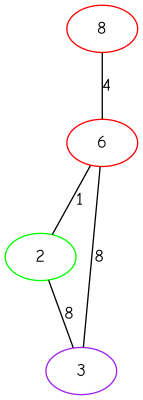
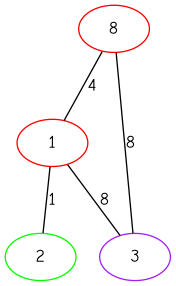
node "6": label "6" -> "1"
edge "2" -- "3": now "8" -- "3"
